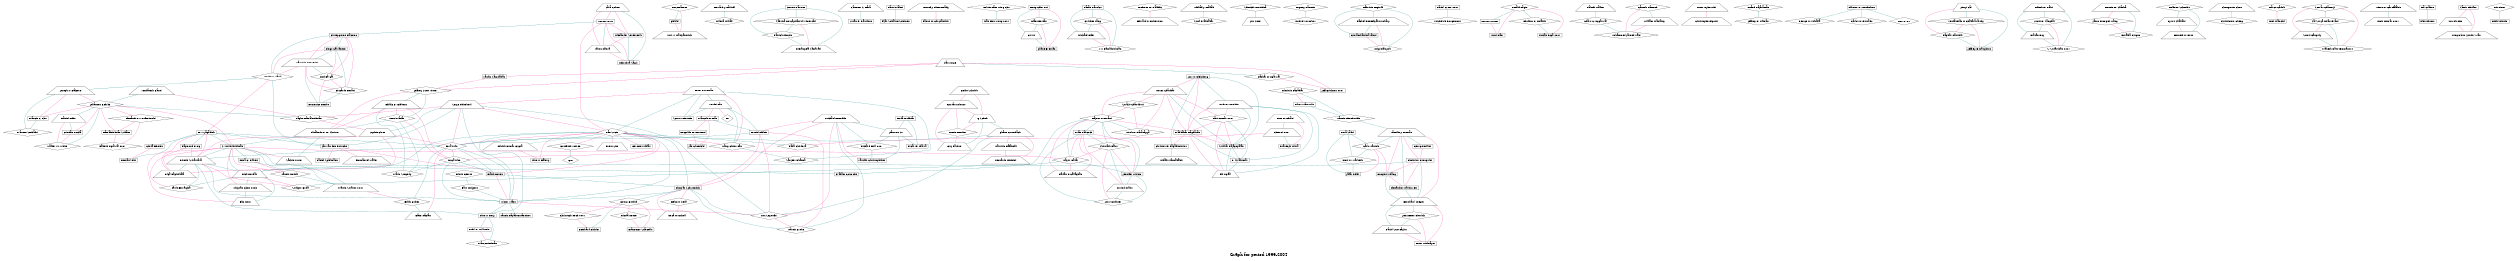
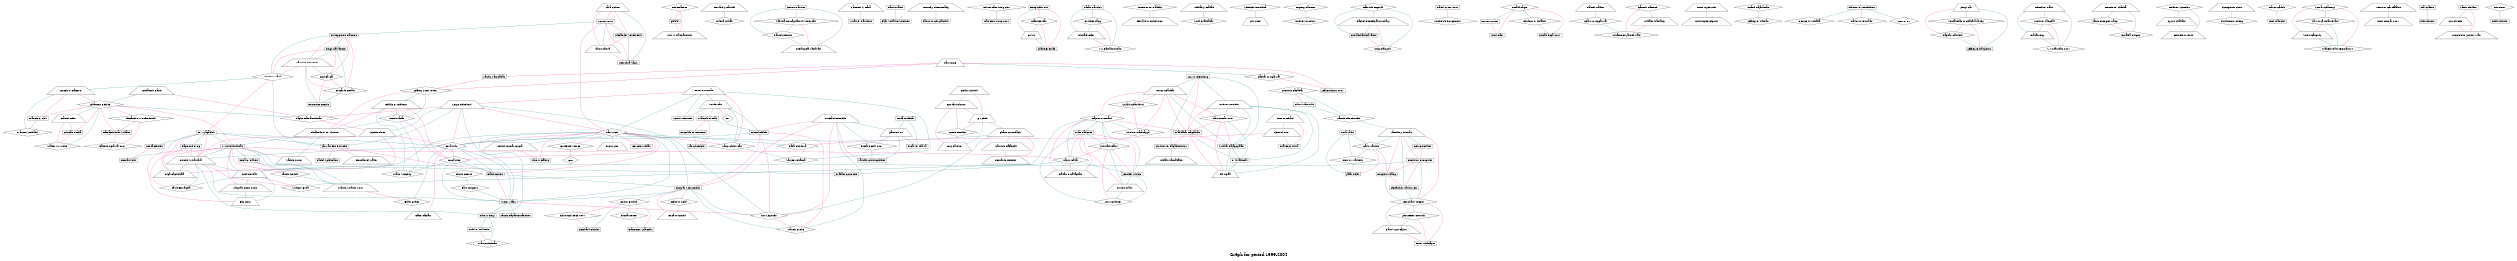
edge "Luc Boasson" -- "gielski": color teal -> deeppink
edge "Jon M. Kleinberg" -- "Moses Charikar": color deeppink -> teal
node "Bernhard Seeger": shape trapezium -> diamond
